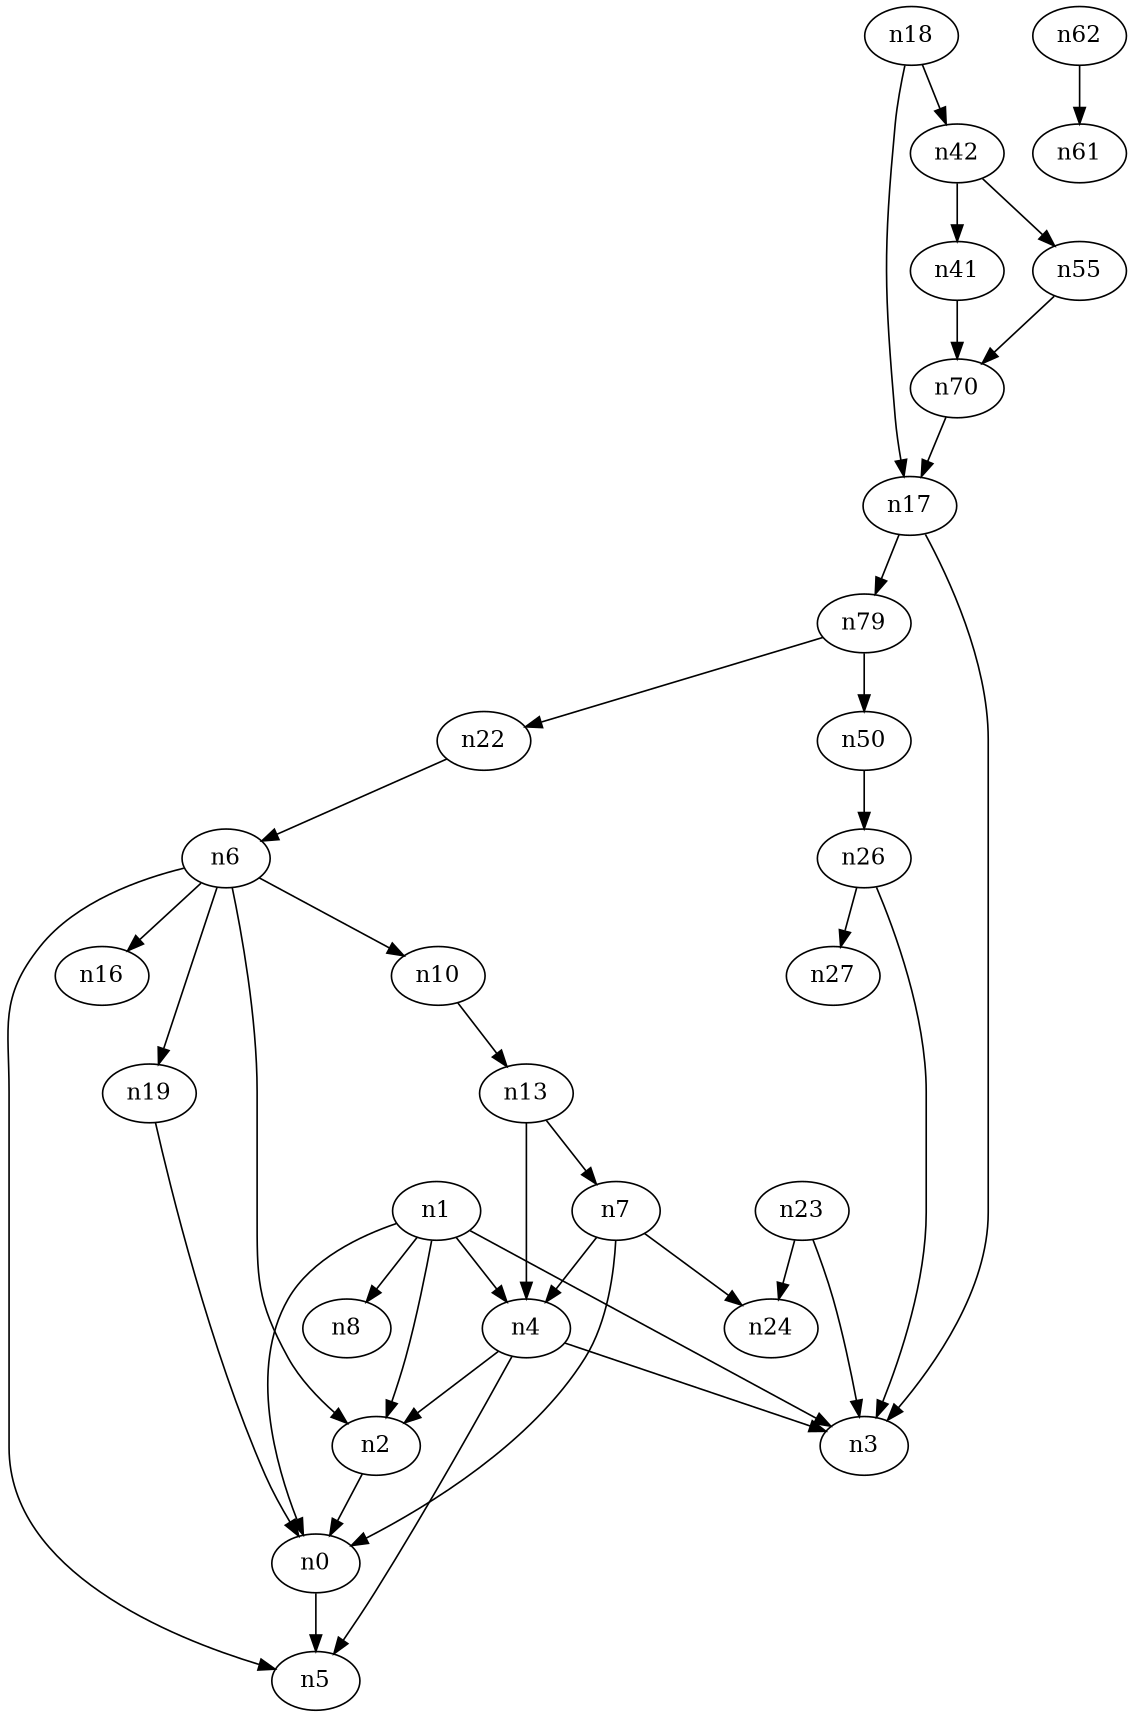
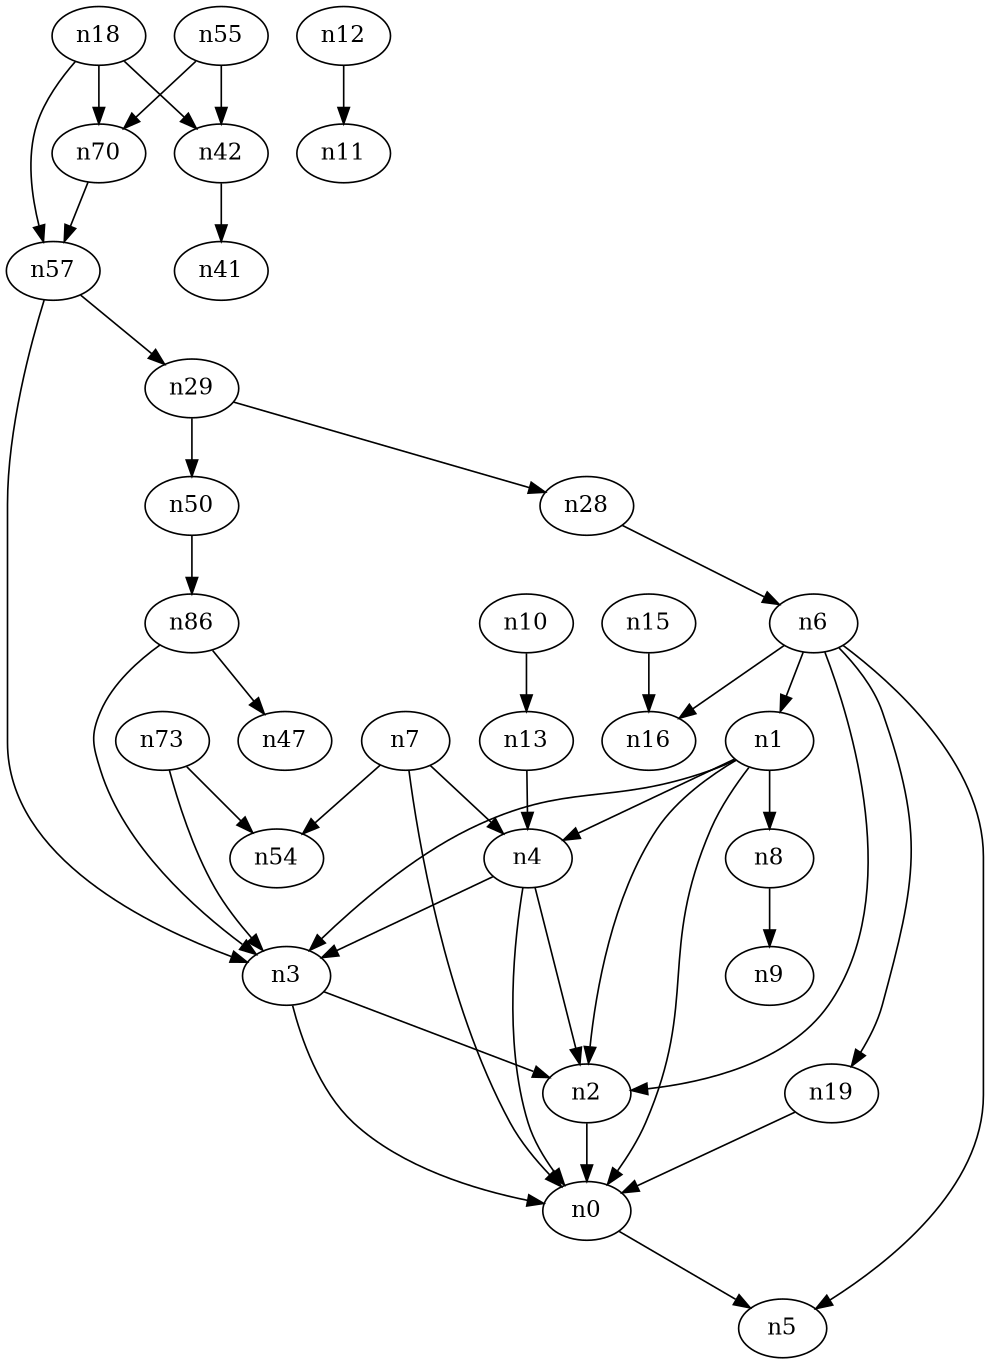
node "n62": label "n62" -> "n12"
node "n61": label "n61" -> "n11"
edge "n42" -> "n55": reversed
edge "n41" -> "n70": now "n18" -> "n70"
node "n17": label "n17" -> "n57"
node "n15": added
node "n79": label "n79" -> "n29"
node "n22": label "n22" -> "n28"
node "n26": label "n26" -> "n86"
edge "n6" -> "n10": now "n6" -> "n1"
node "n9": added
node "n27": label "n27" -> "n47"
edge "n3" -> "n2": added
edge "n3" -> "n0": added
edge "n13" -> "n7": removed
node "n23": label "n23" -> "n73"
node "n24": label "n24" -> "n54"
edge "n4" -> "n5": now "n4" -> "n0"
